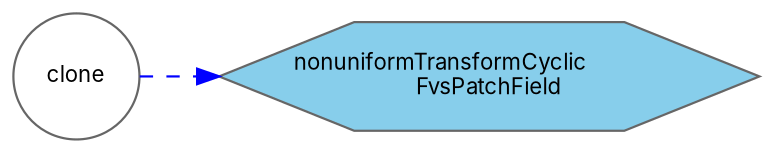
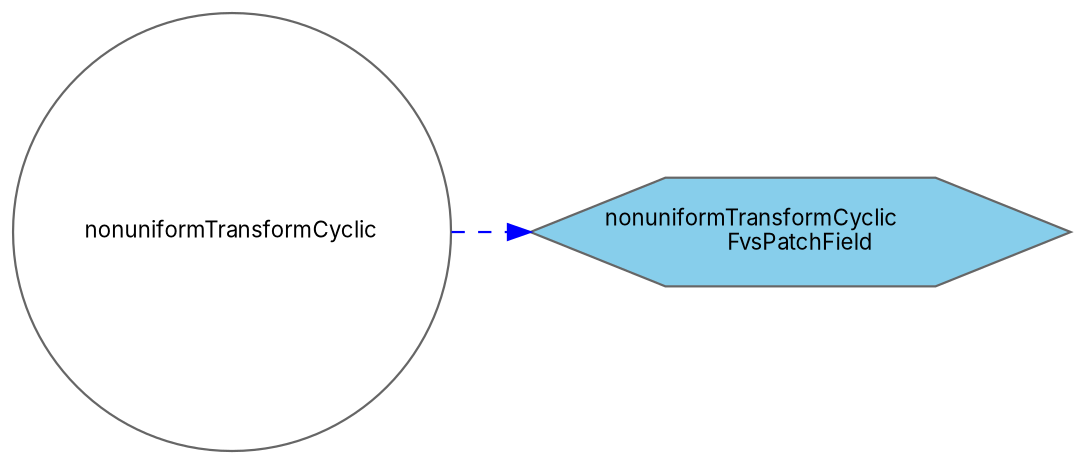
node "clone": label "clone" -> "nonuniformTransformCyclic"
